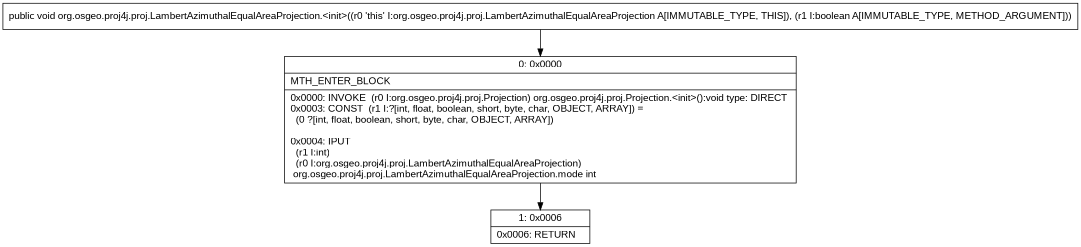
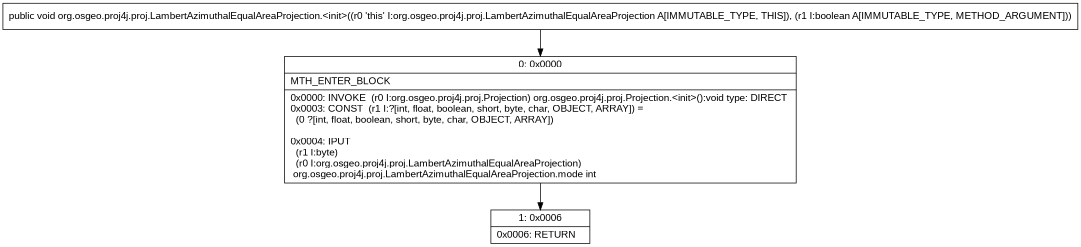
node "0: 0x0000": text "(r1 I:int)" -> "(r1 I:byte)"
